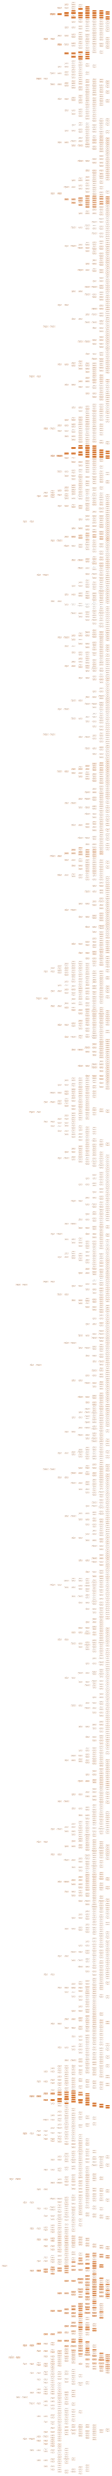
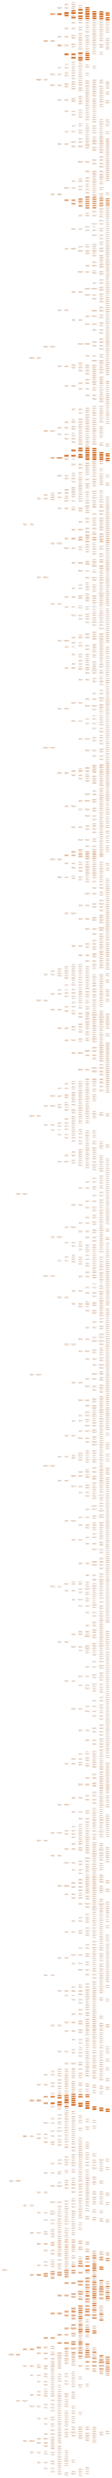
node "squared_error = -0.0 samples = 15 value = 1.232": added
